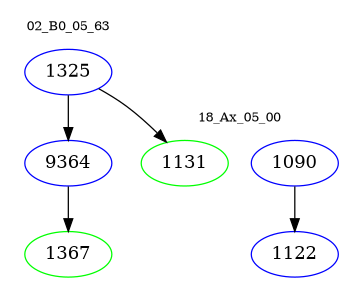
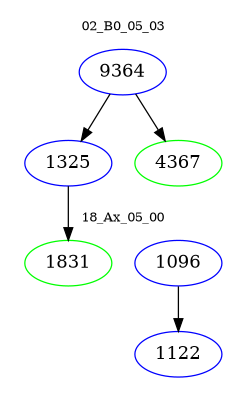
cluster "02_B0_05_63": label "02_B0_05_63" -> "02_B0_05_03"
edge "1325" -> "9364": reversed
node "1131": label "1131" -> "1831"
node "1090": label "1090" -> "1096"
node "1367": label "1367" -> "4367"
